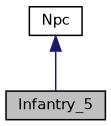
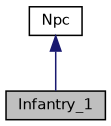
node "Infantry_5": label "Infantry_5" -> "Infantry_1"
